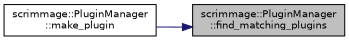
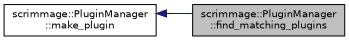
edge "scrimmage::PluginManager ::make_plugin" -> "scrimmage::PluginManager ::find_matching_plugins": reversed
